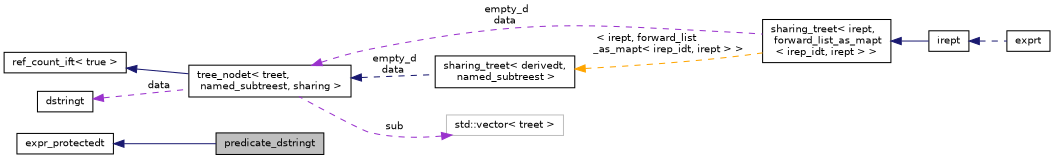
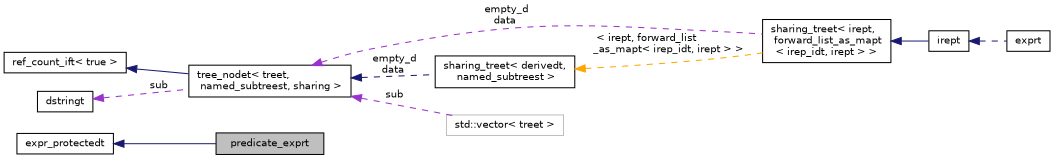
edge "tree_nodet< treet, named_subtreest, sharing >" -> "dstringt": label " data" -> " sub"
edge "tree_nodet< treet, named_subtreest, sharing >" -> "std::vector< treet >": reversed
node "predicate_dstringt": label "predicate_dstringt" -> "predicate_exprt"
